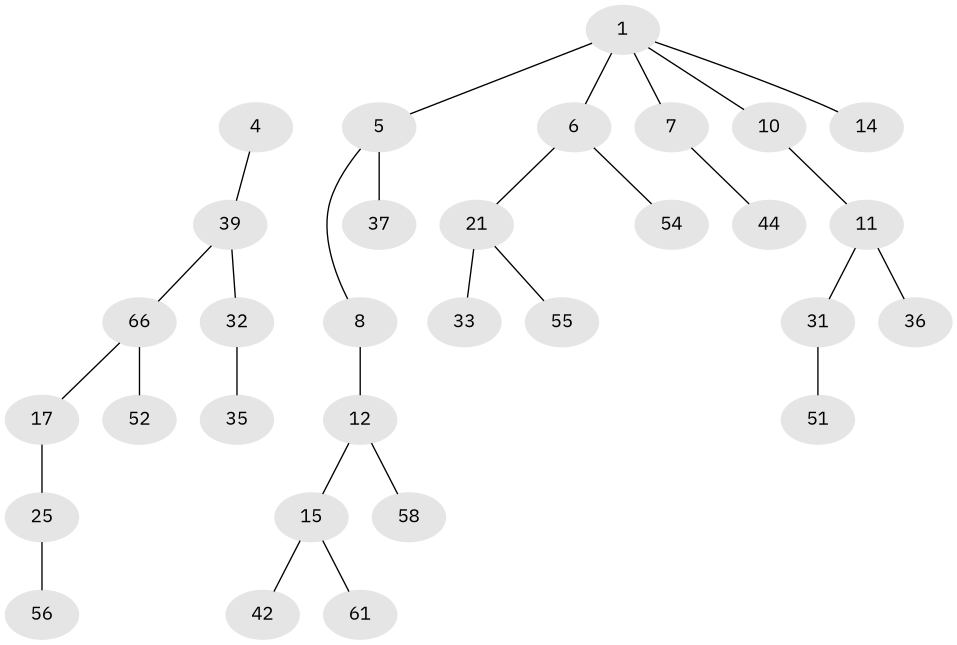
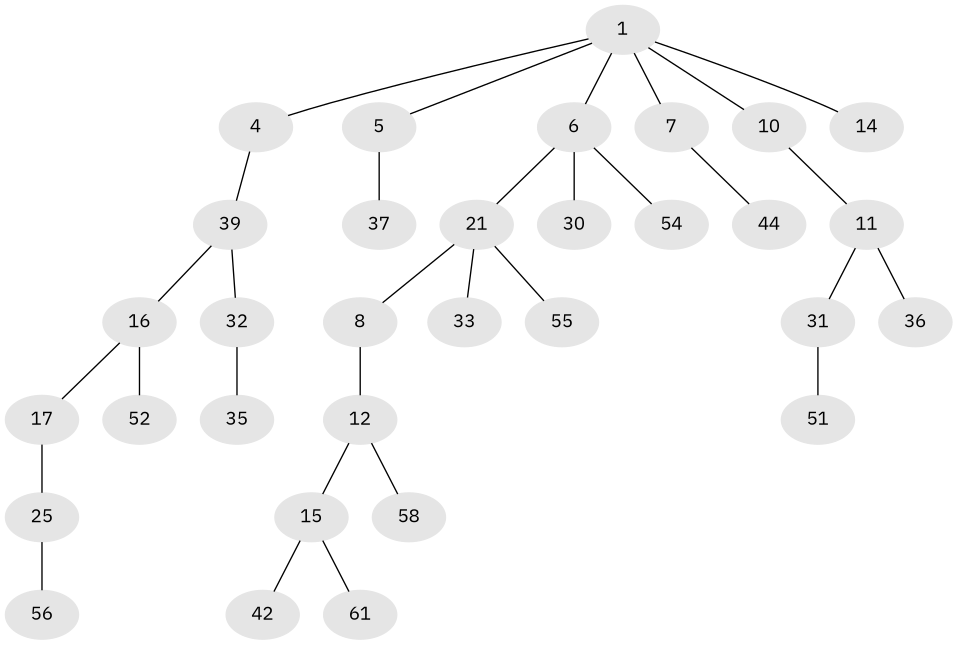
edge "1" -- "4": added
edge "5" -- "8": now "21" -- "8"
node "30": added
node "66": label "66" -> "16"
